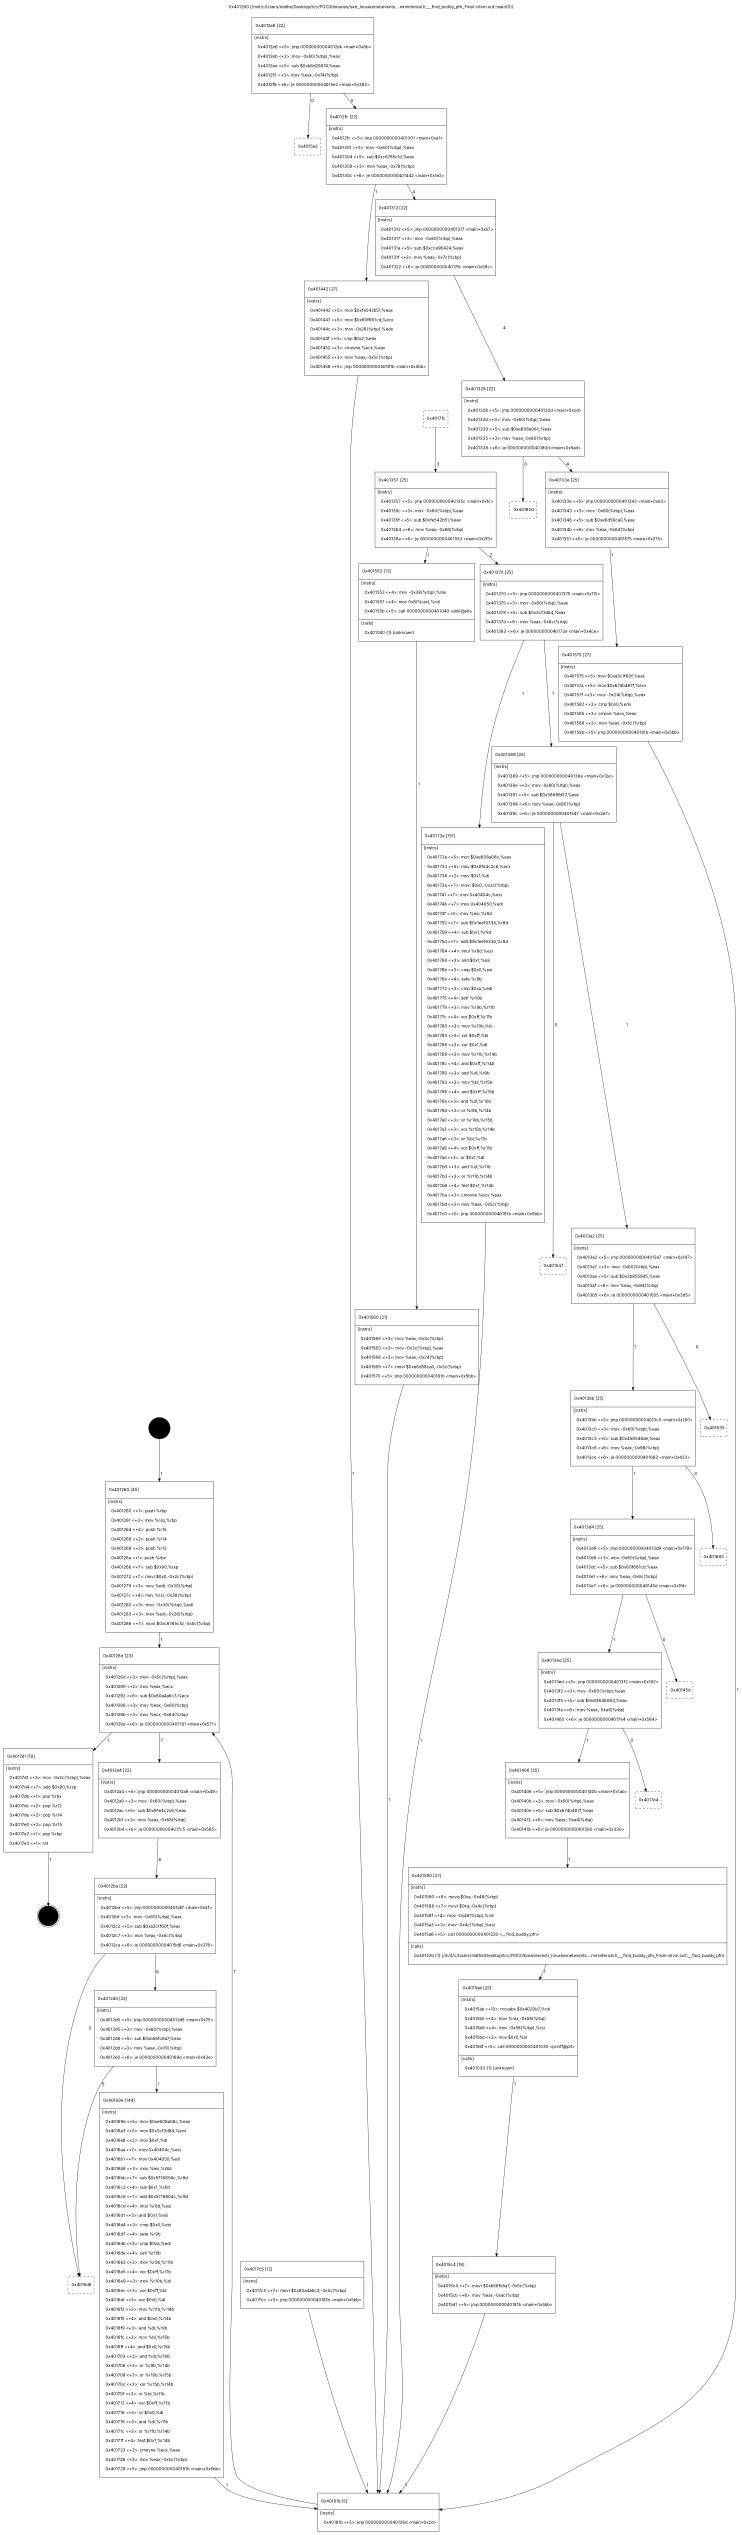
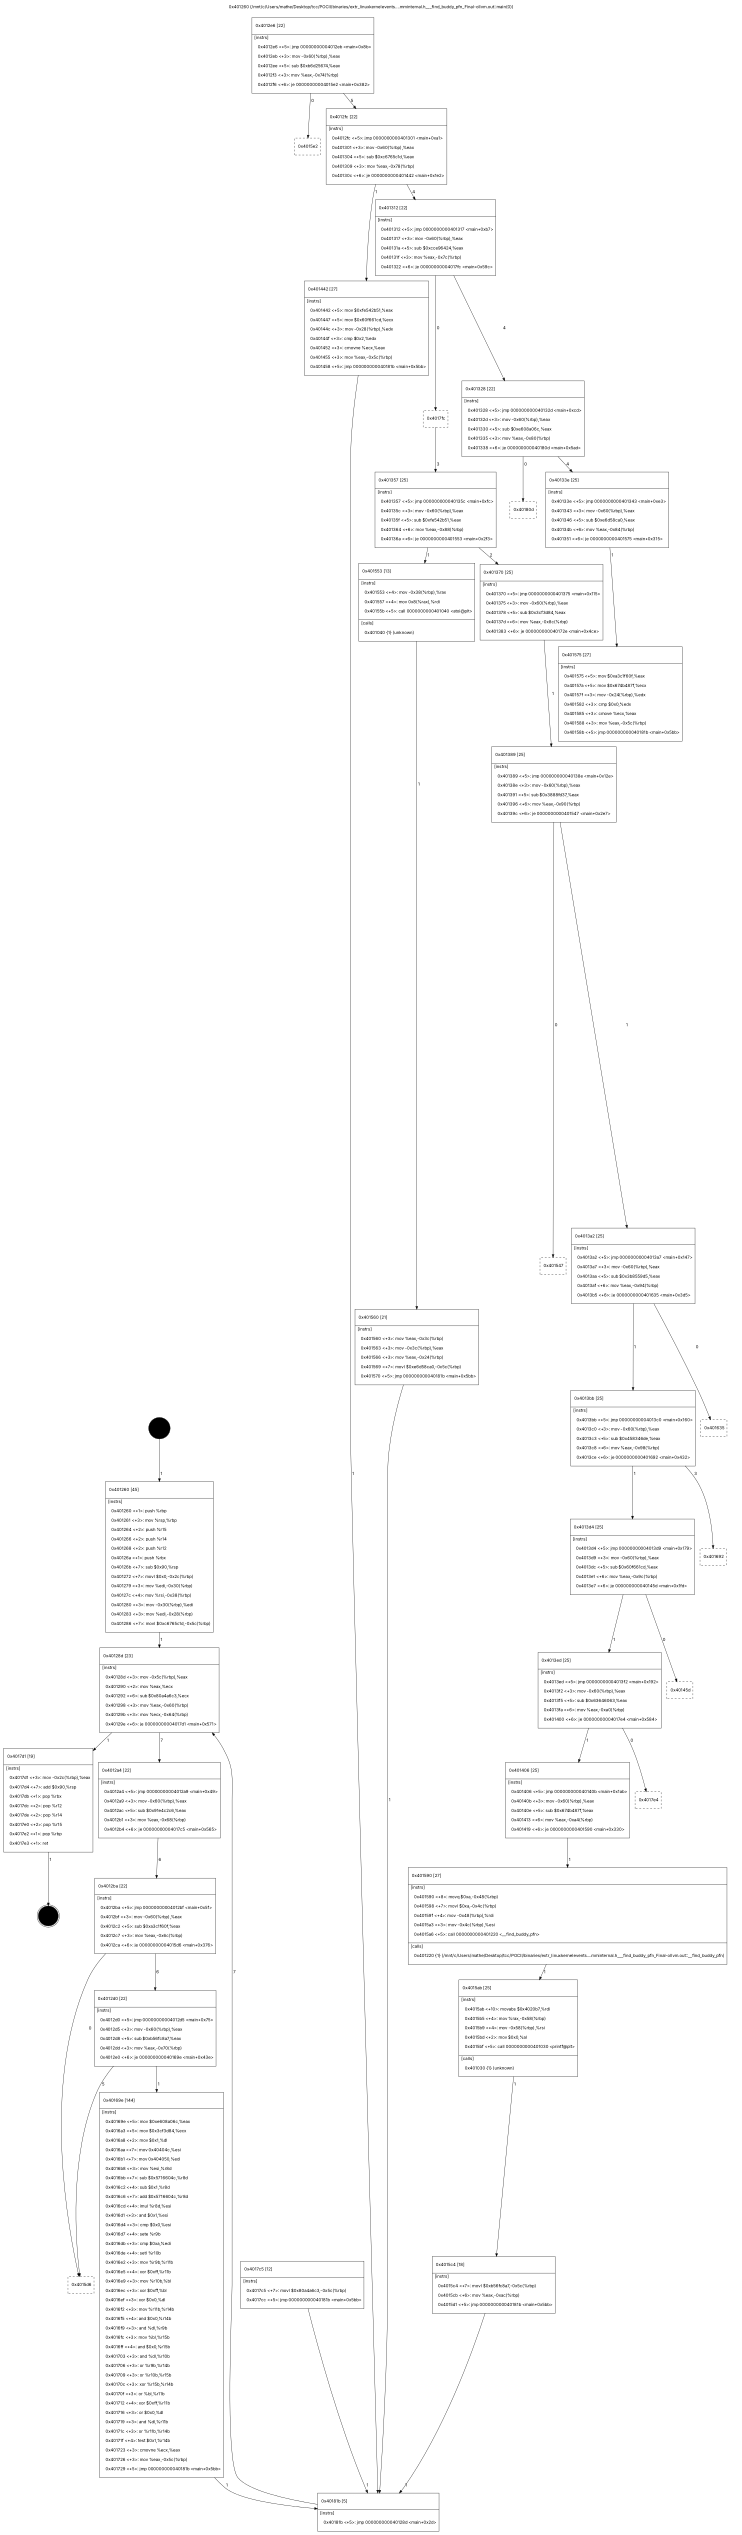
edge "0x401312 [22]" -> "0x4017fc": added, label "0"
node "0x40172e [151]": removed
edge "0x401575 [27]" -> "0x40181b [5]": removed, label "1"
